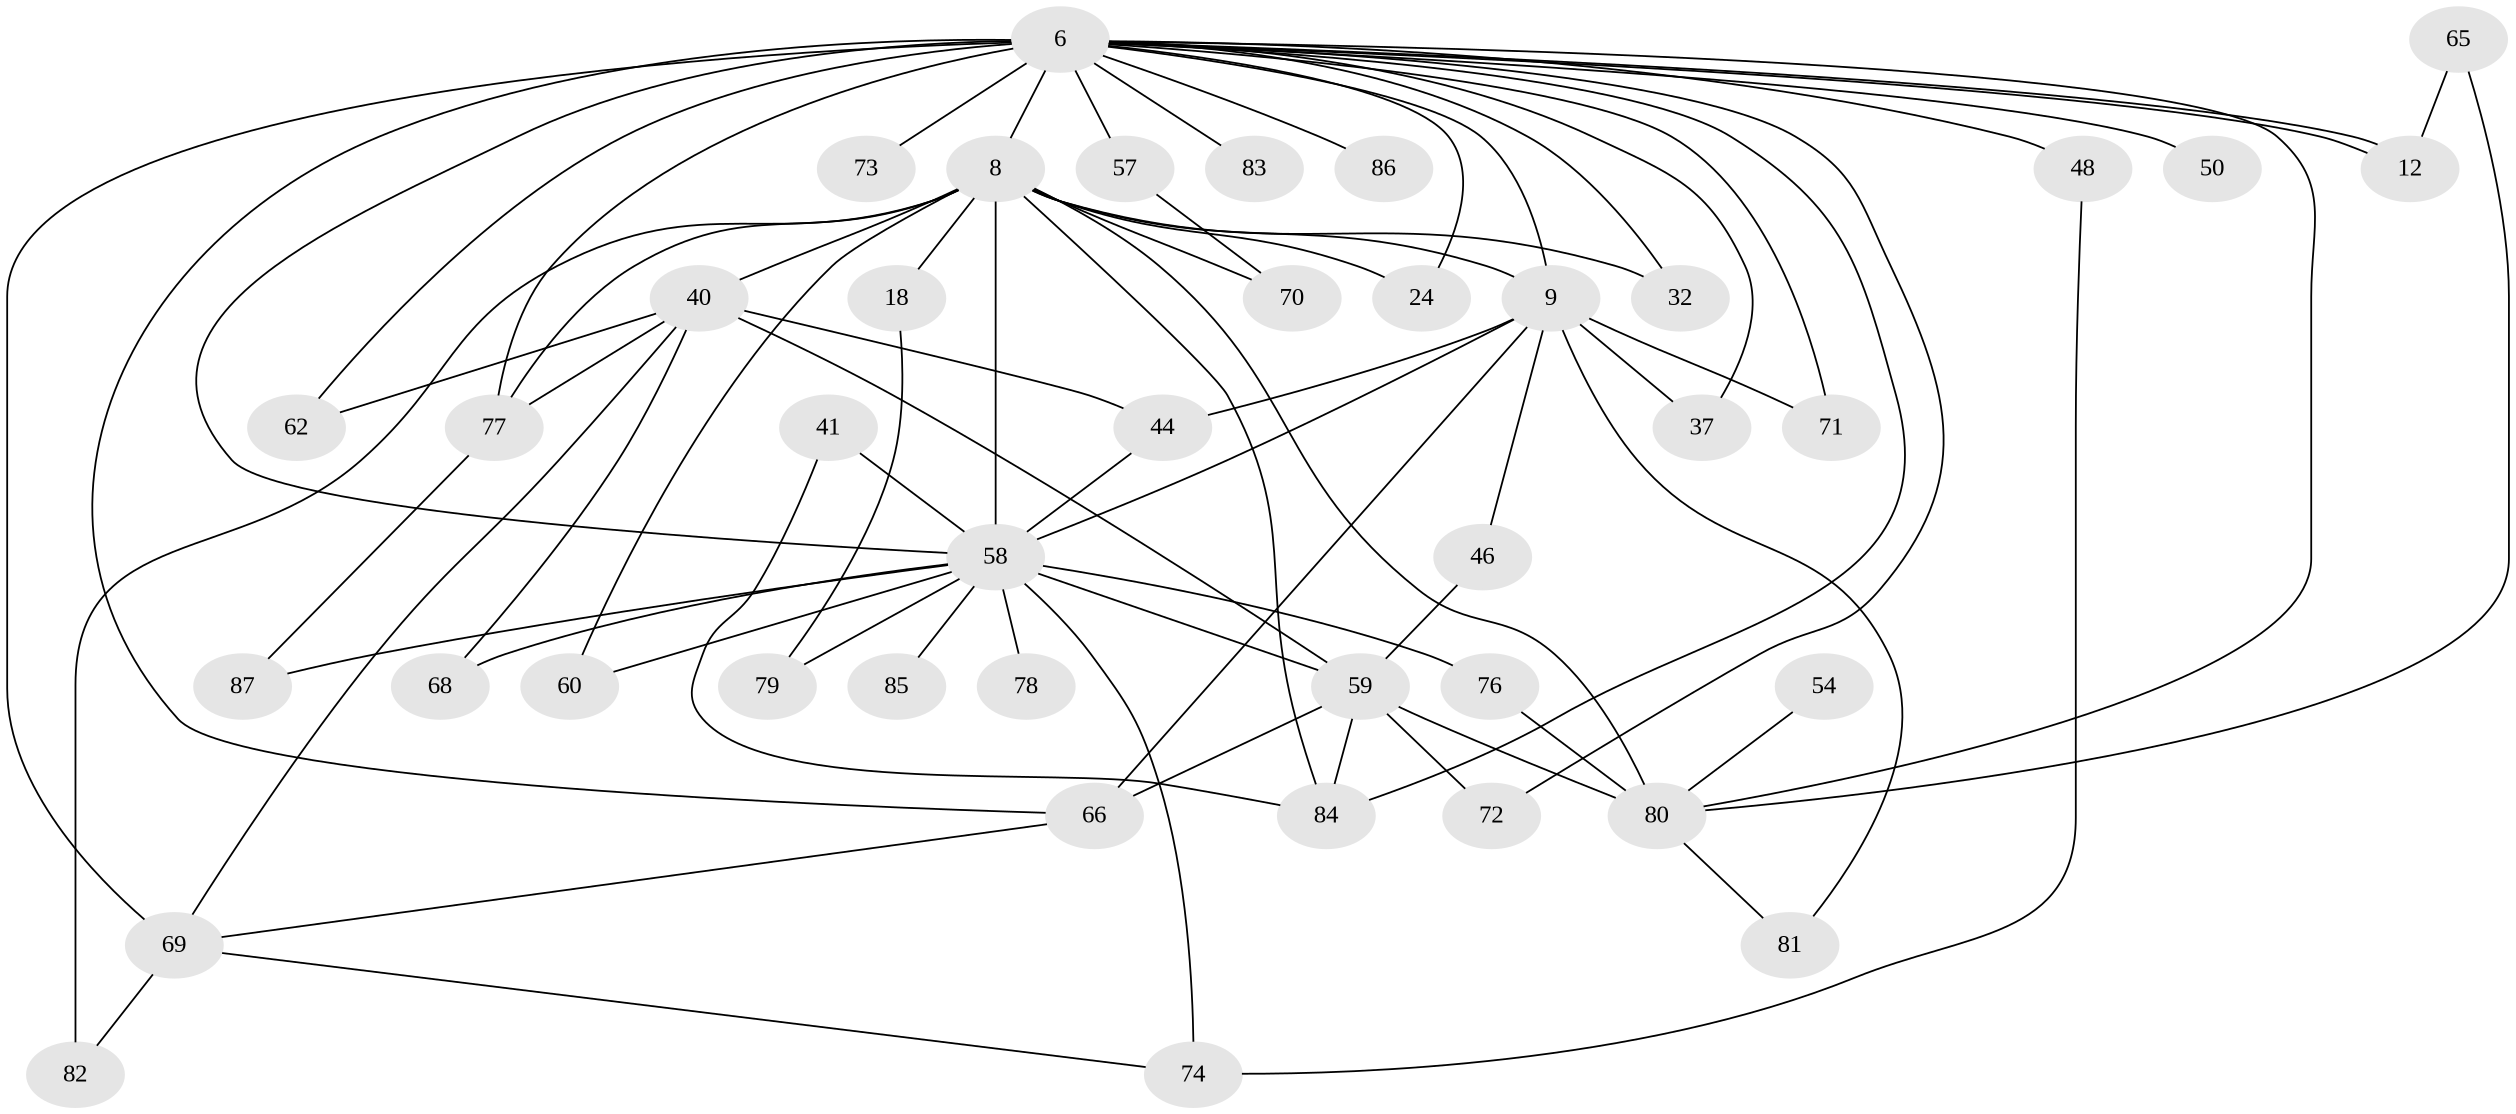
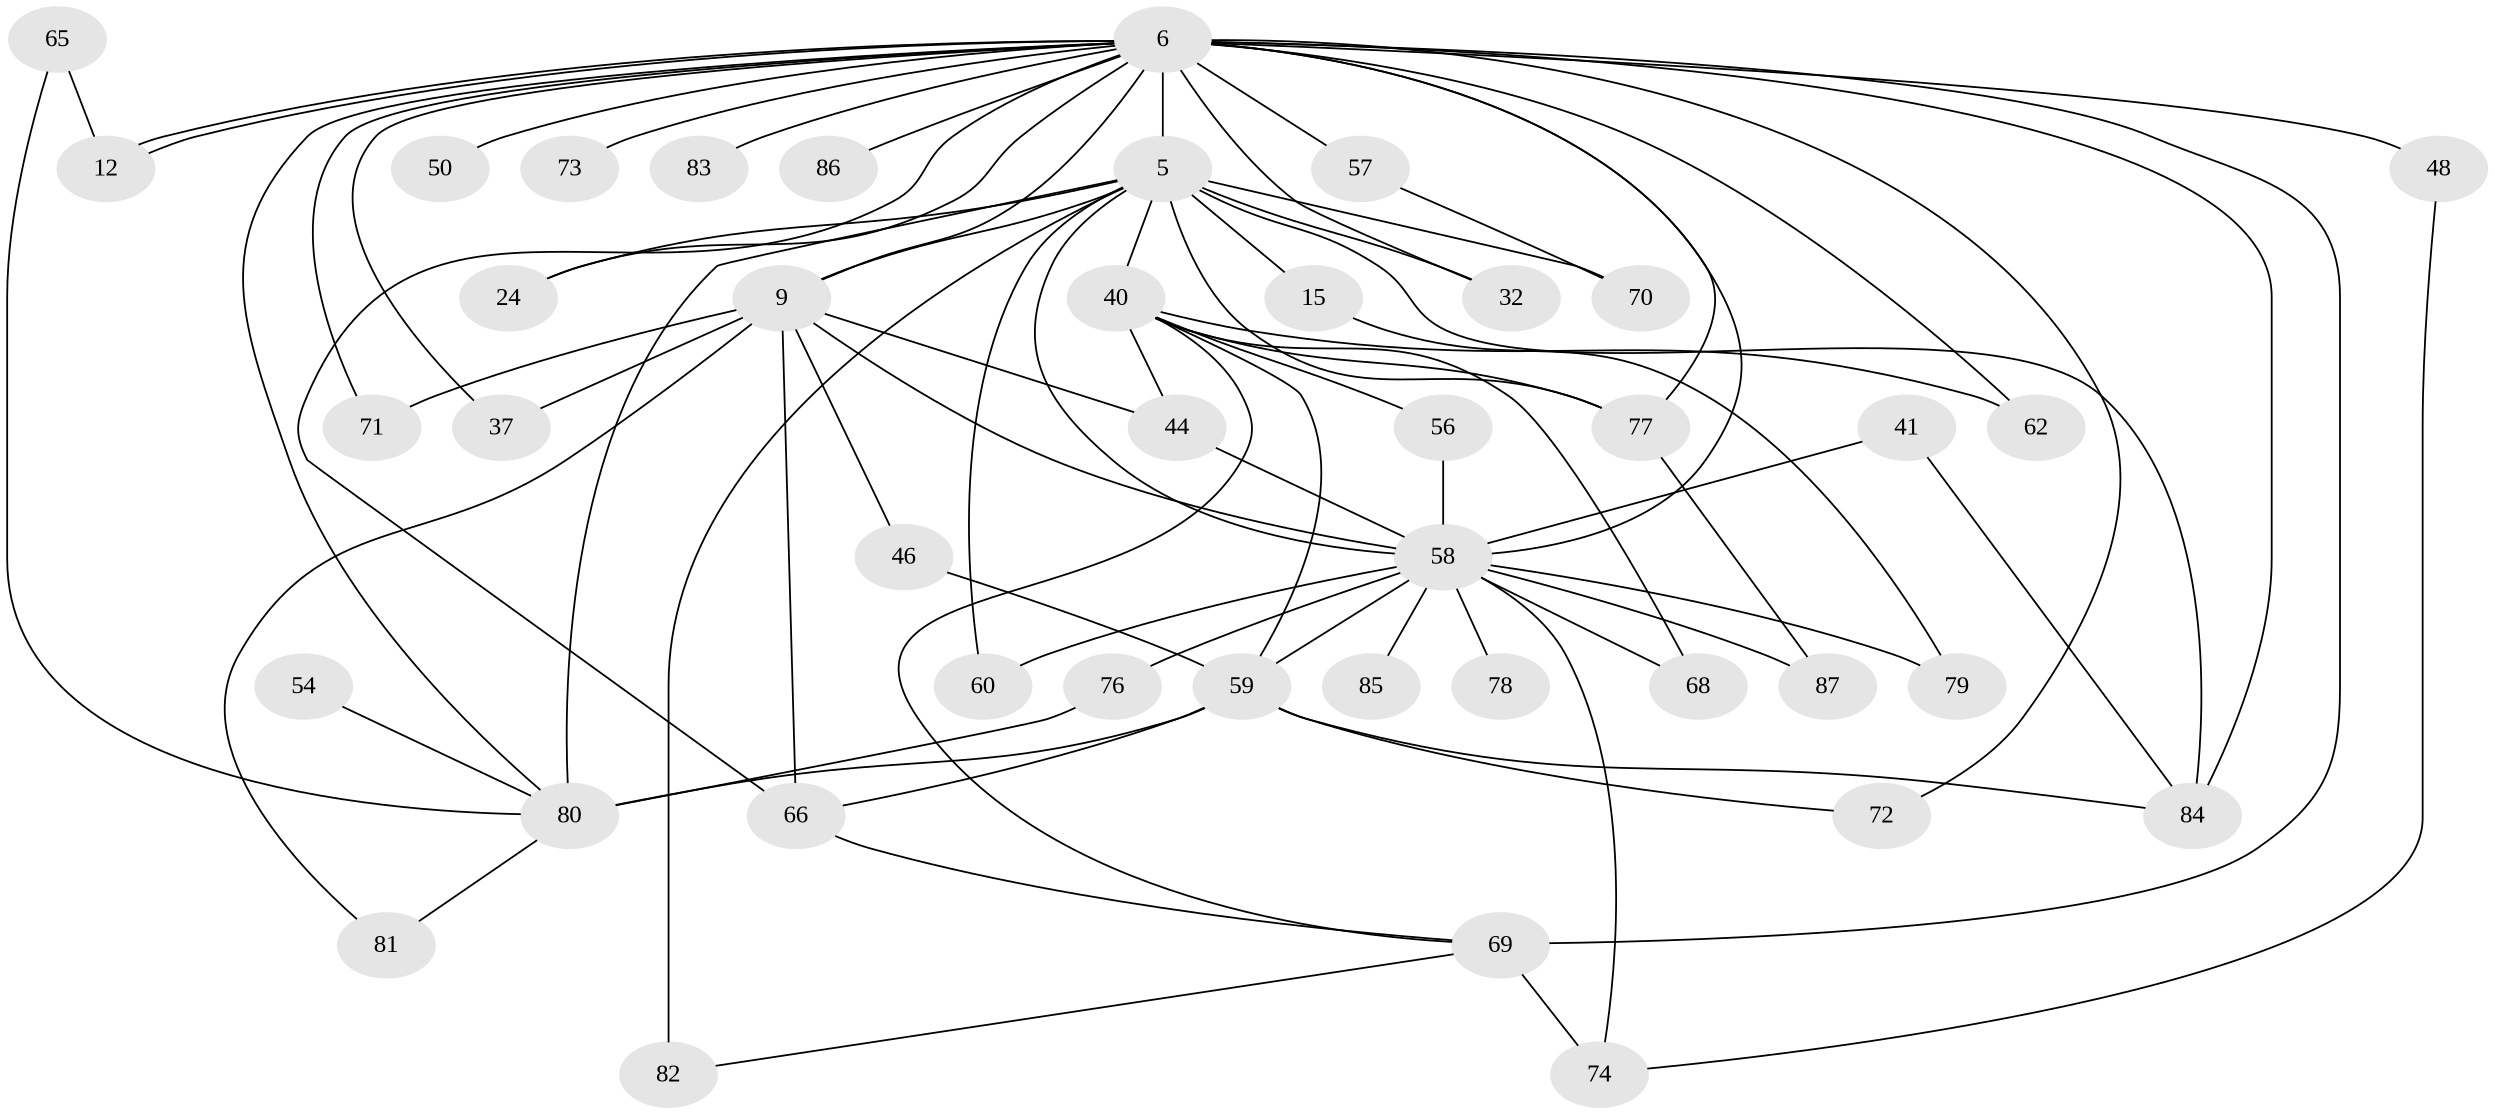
node "8": label "8" -> "5"
node "18": label "18" -> "15"
node "56": added
